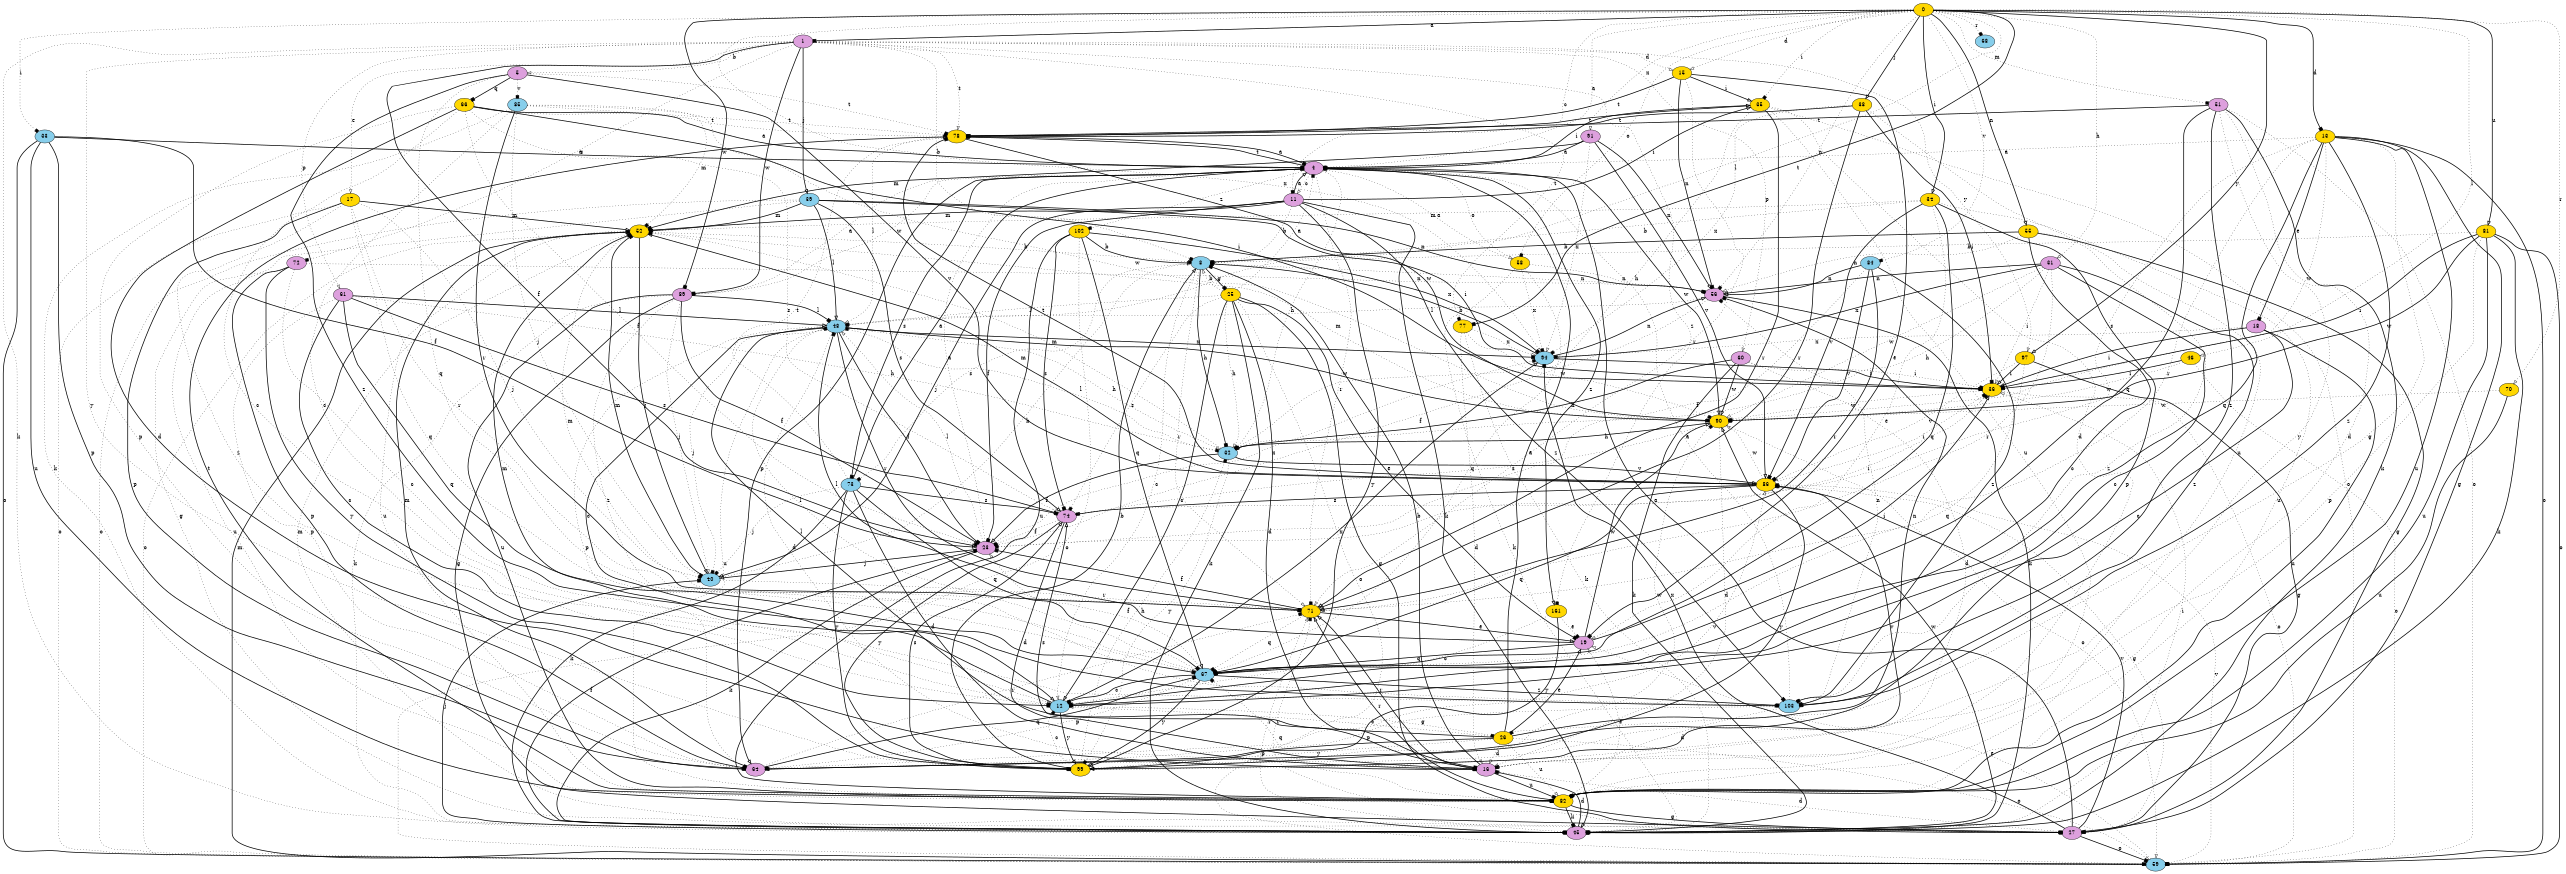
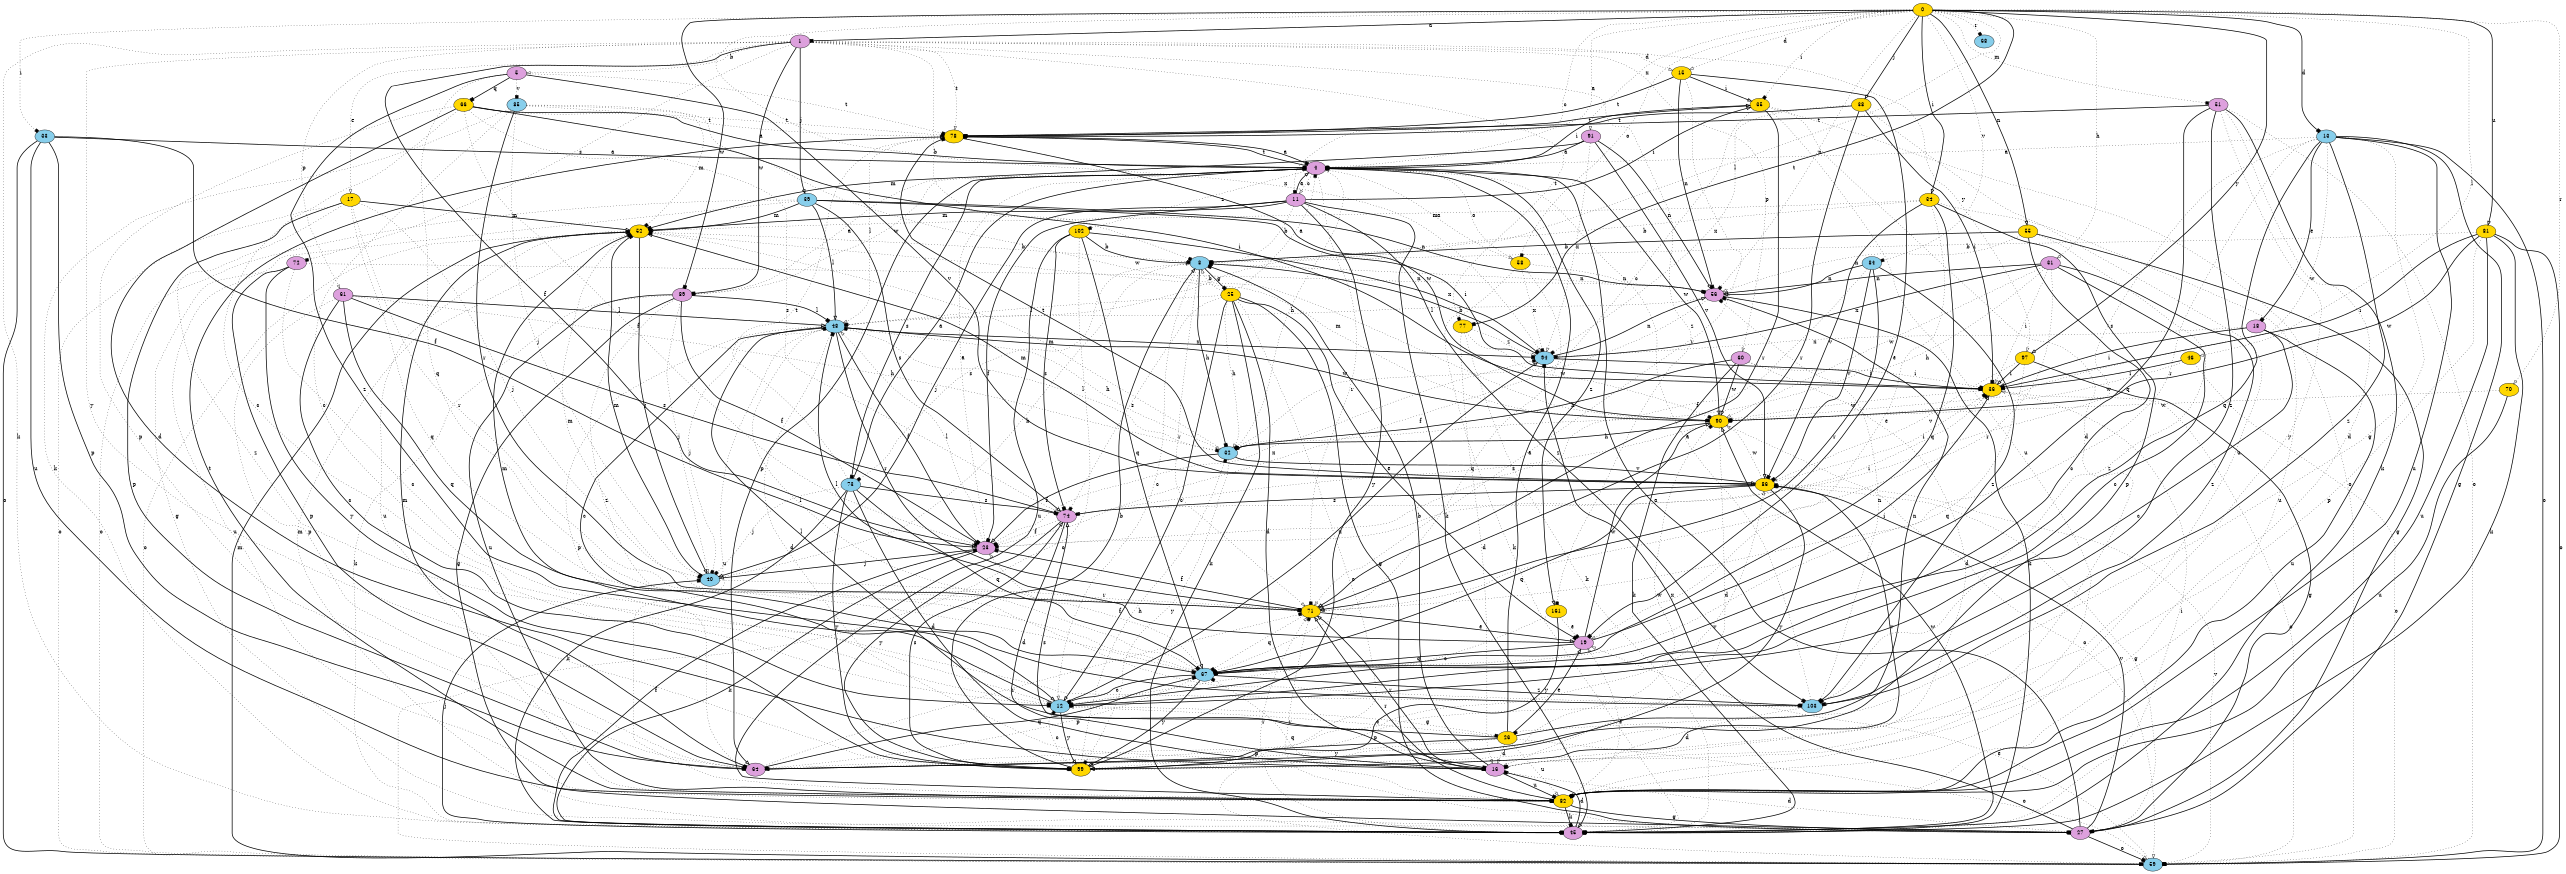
node "13": fillcolor gold -> skyblue
edge "35" -> "32": label "h" -> "c"
edge "77" -> "94": label "x" -> "z"
